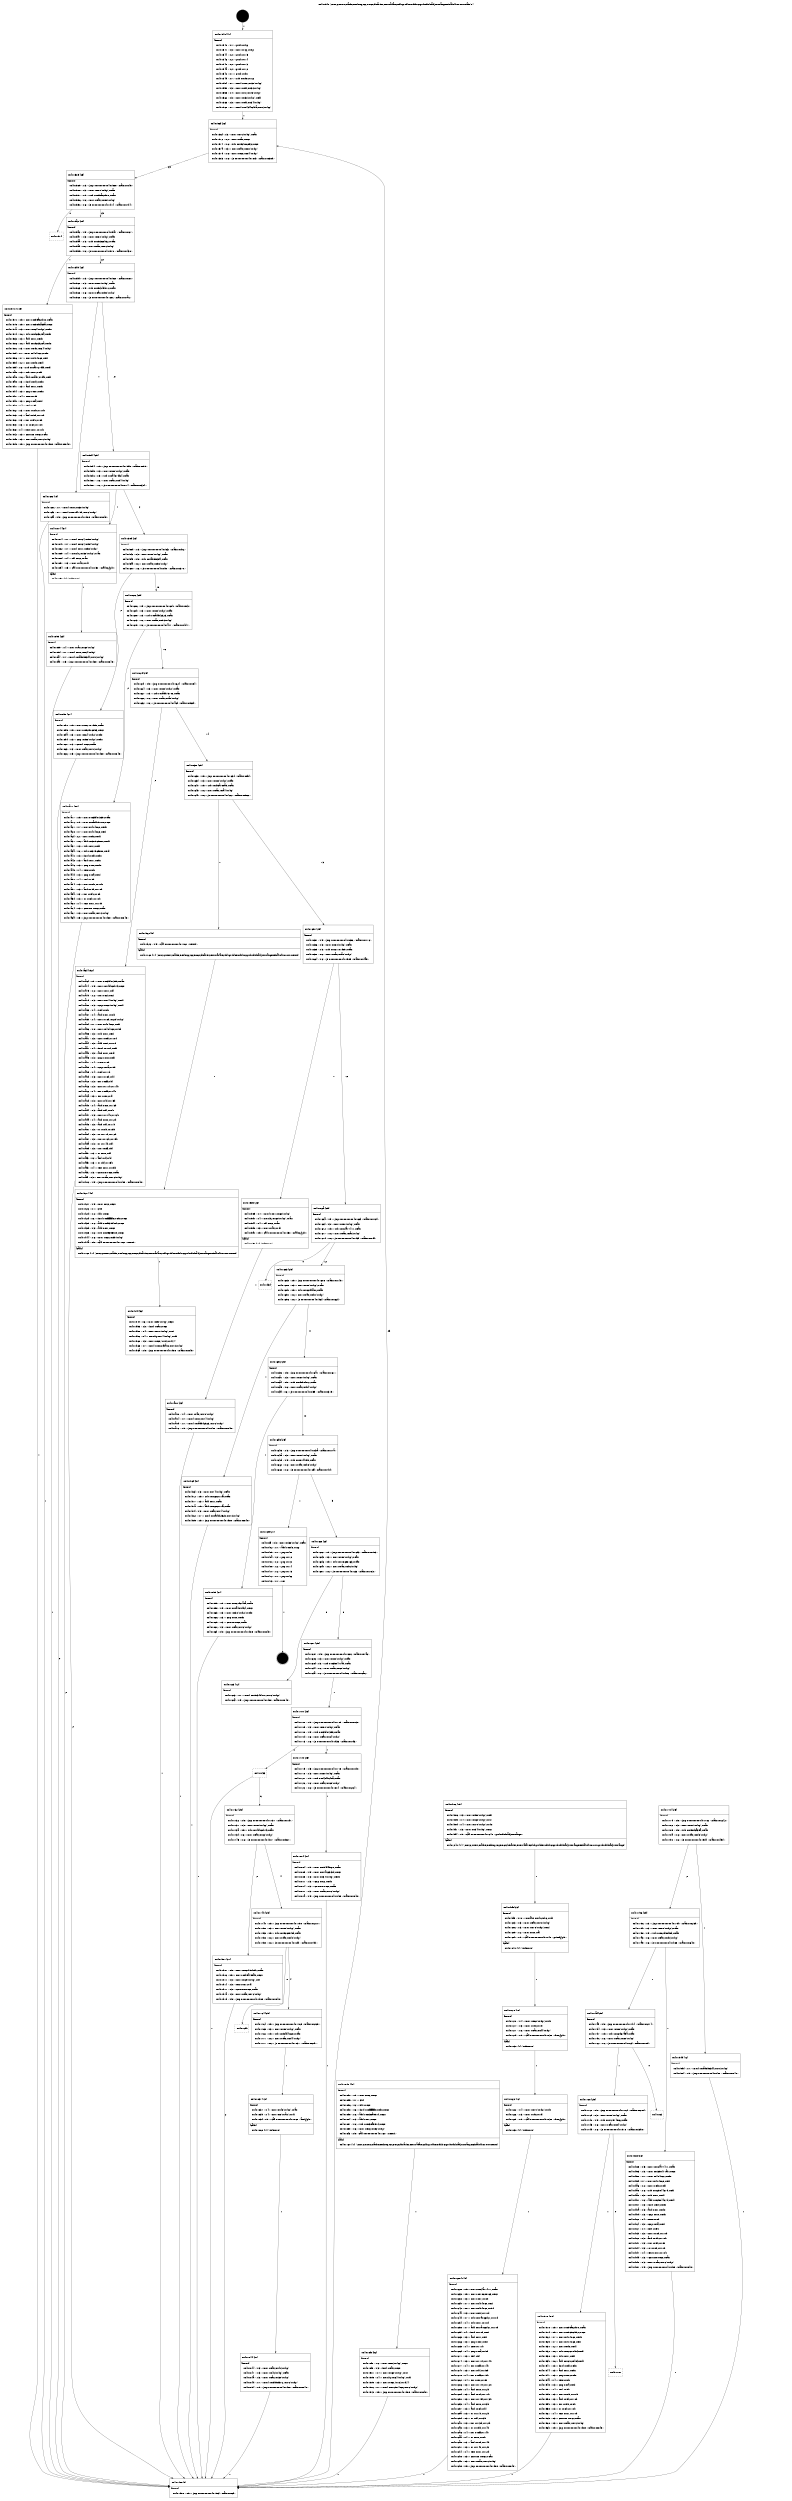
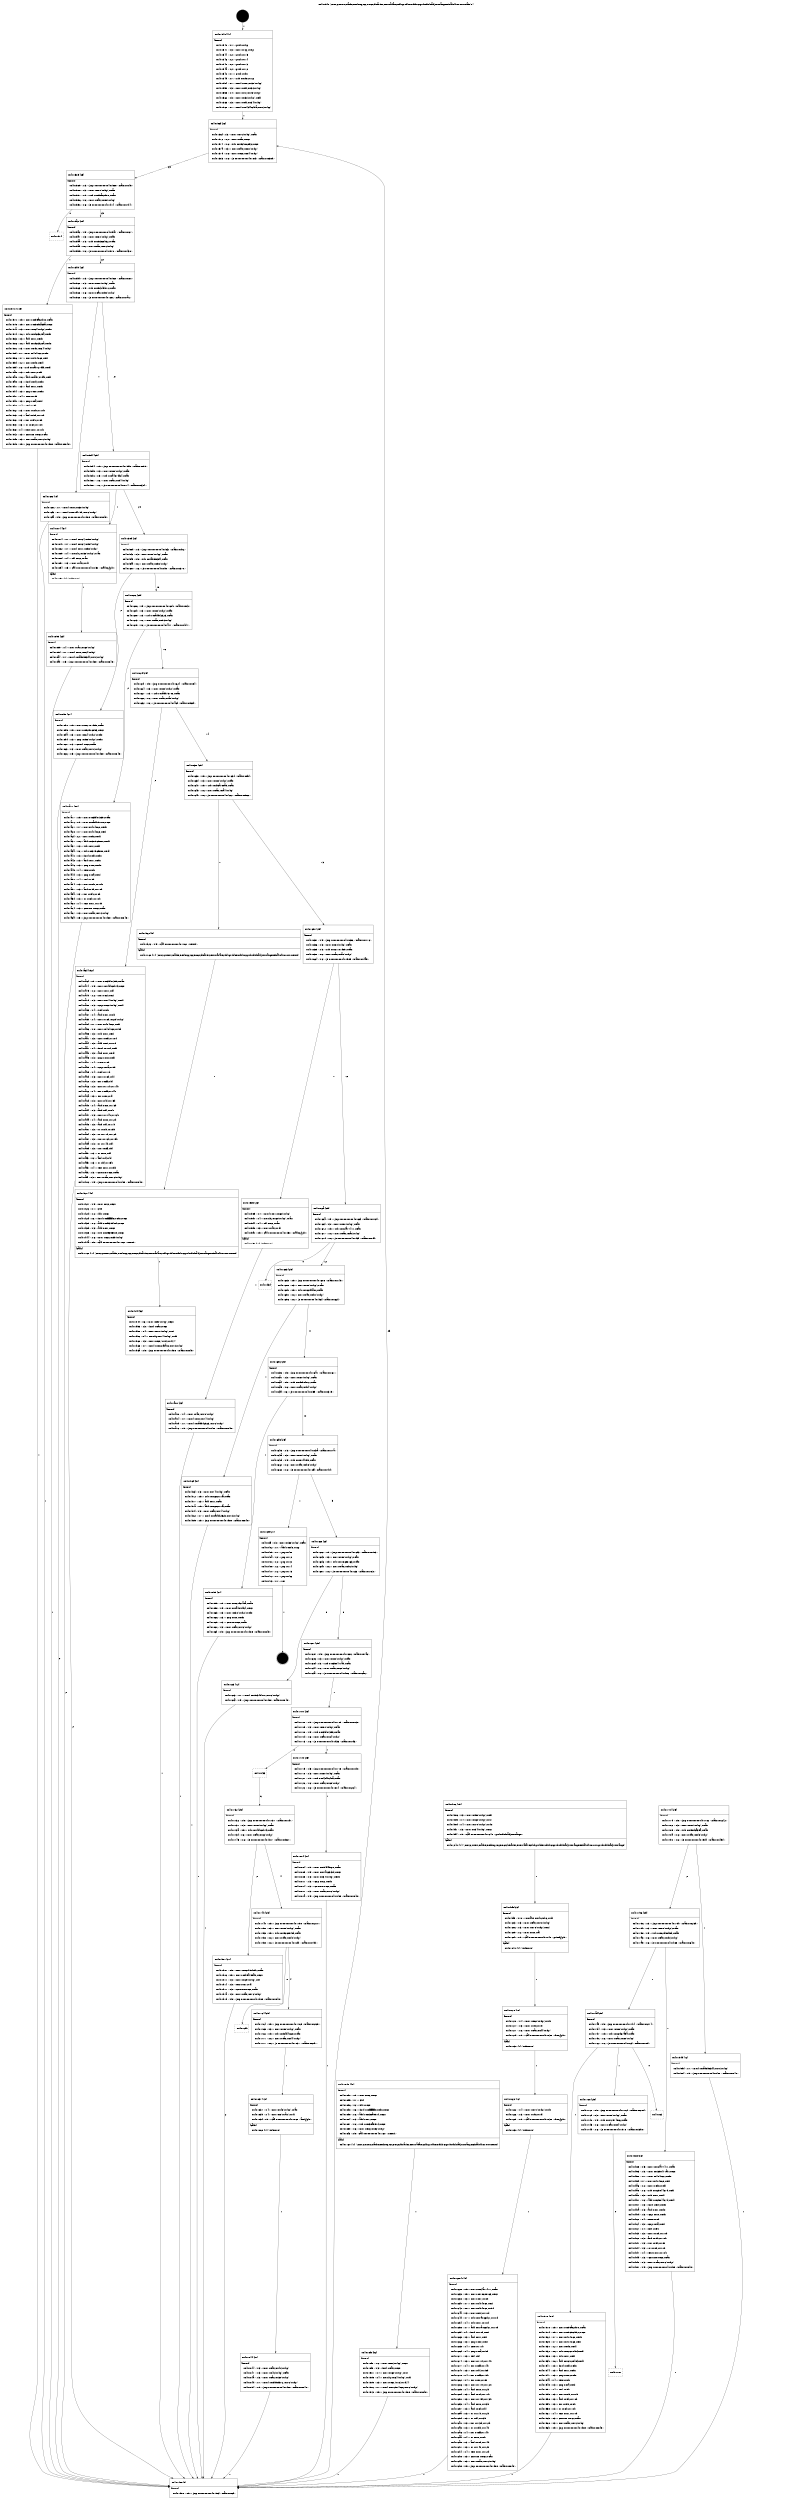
edge "0x4015d4 [25]" -> "0x4015ed [25]": label " 2" -> " 20"
edge "0x401d33" -> "0x401d8e [5]": now "0x401cc3 [12]" -> "0x401d8e [5]"
edge "0x4017c8 [25]" -> "0x401918 [88]": now "0x4017af [25]" -> "0x401918 [88]"
